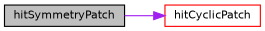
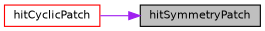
edge "hitSymmetryPatch" -> "hitCyclicPatch": reversed
